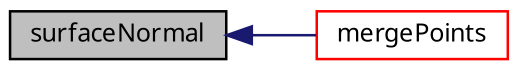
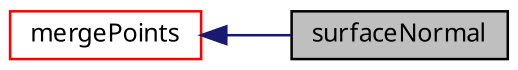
edge "mergePoints" -> "surfaceNormal": reversed
